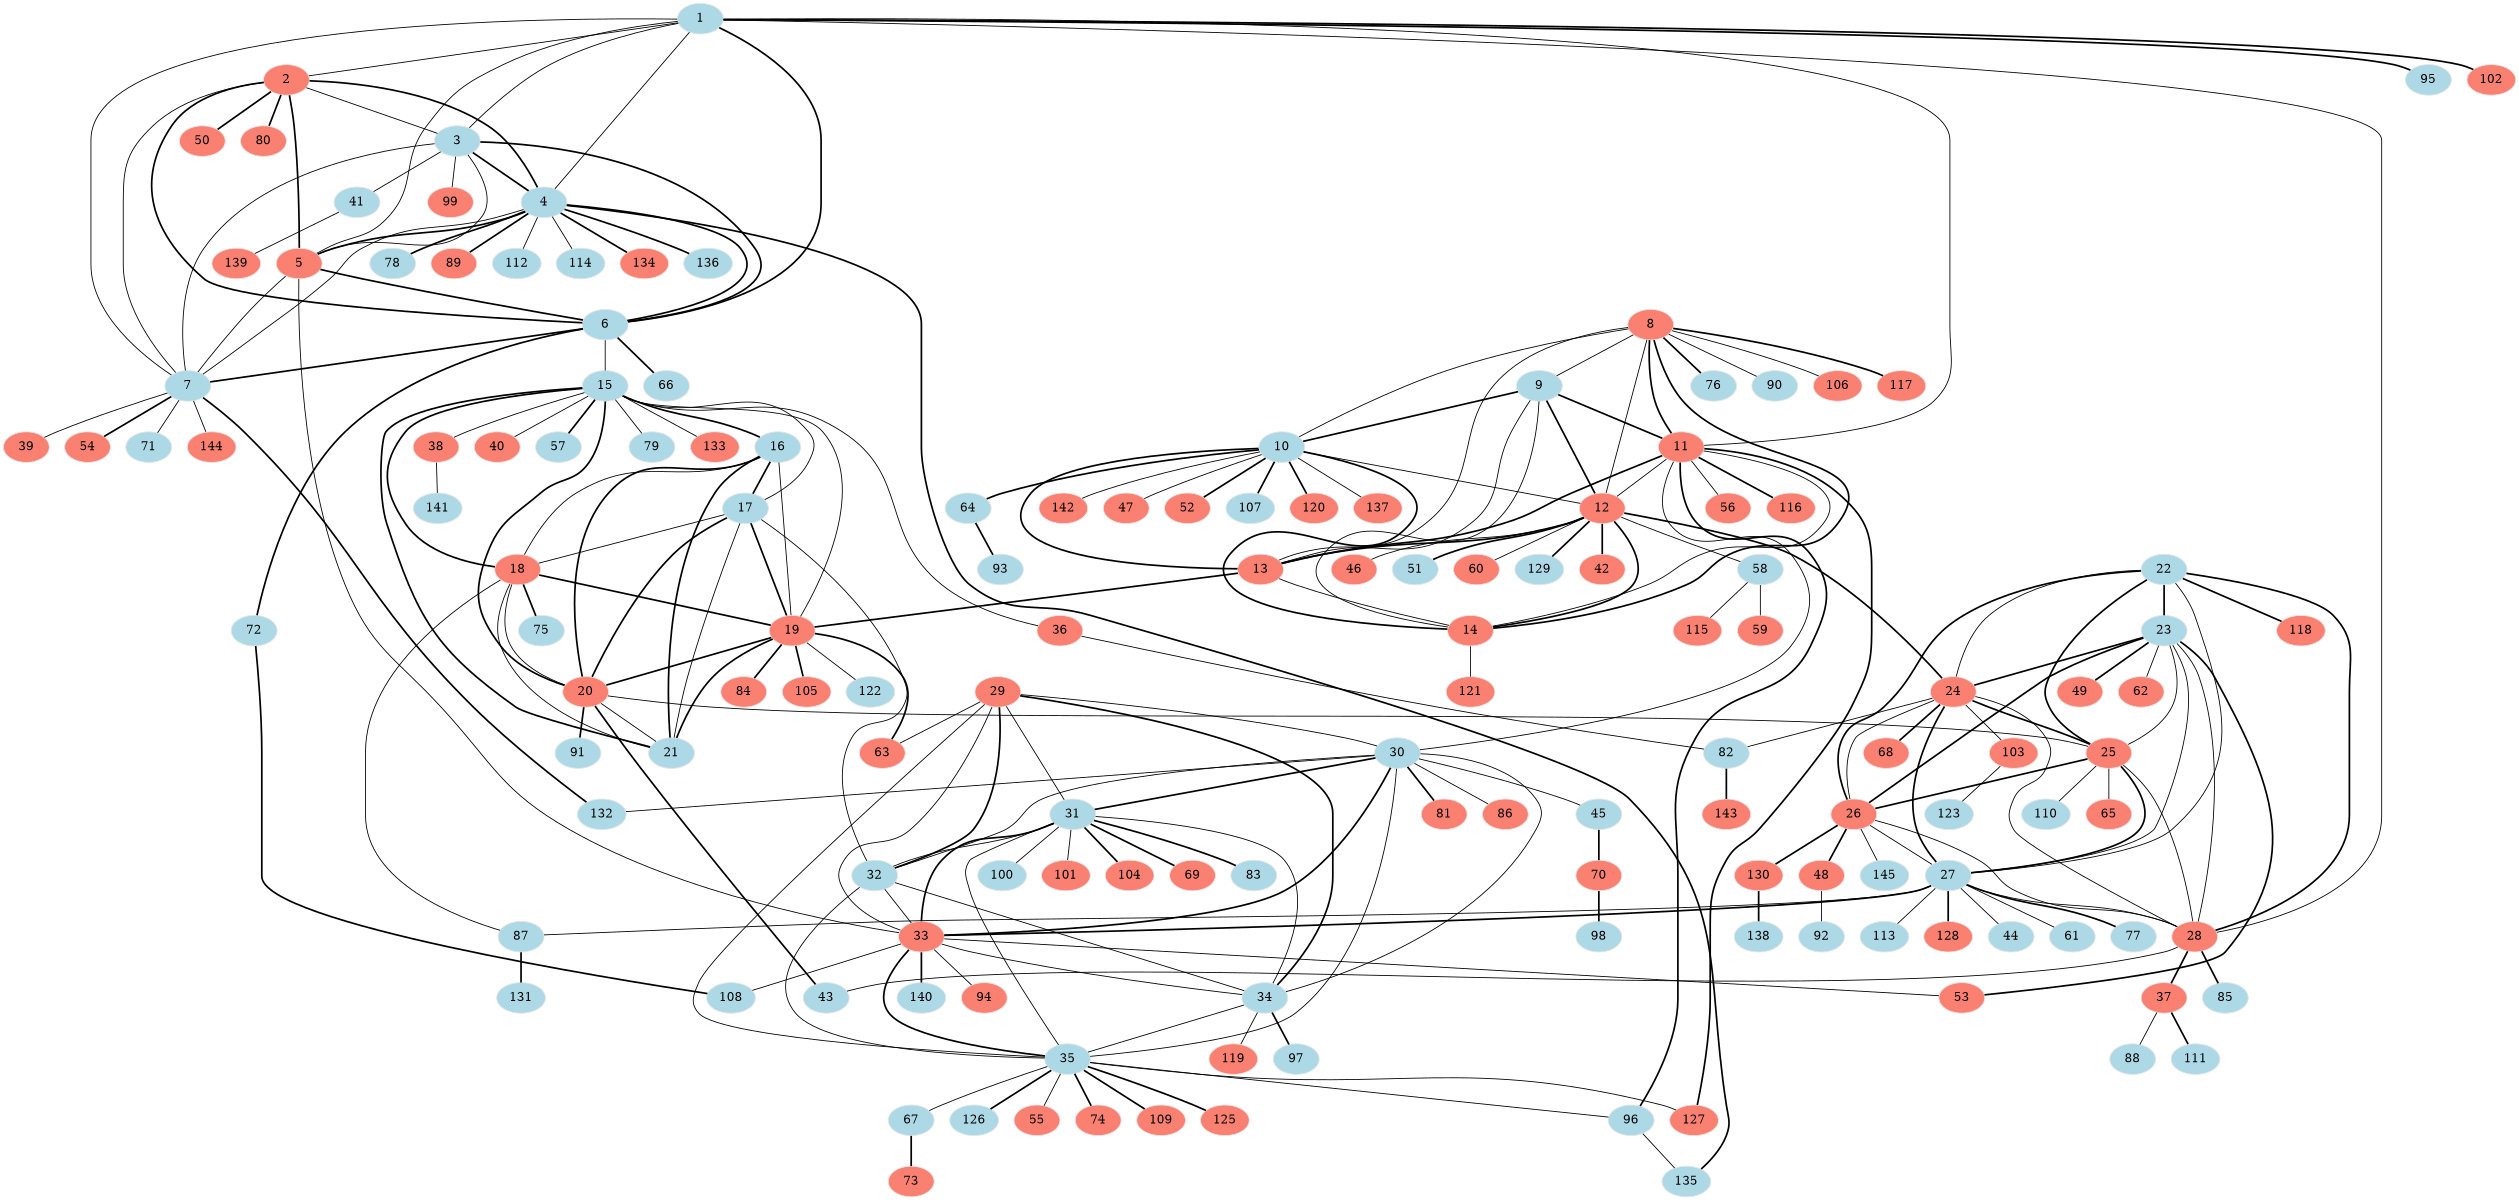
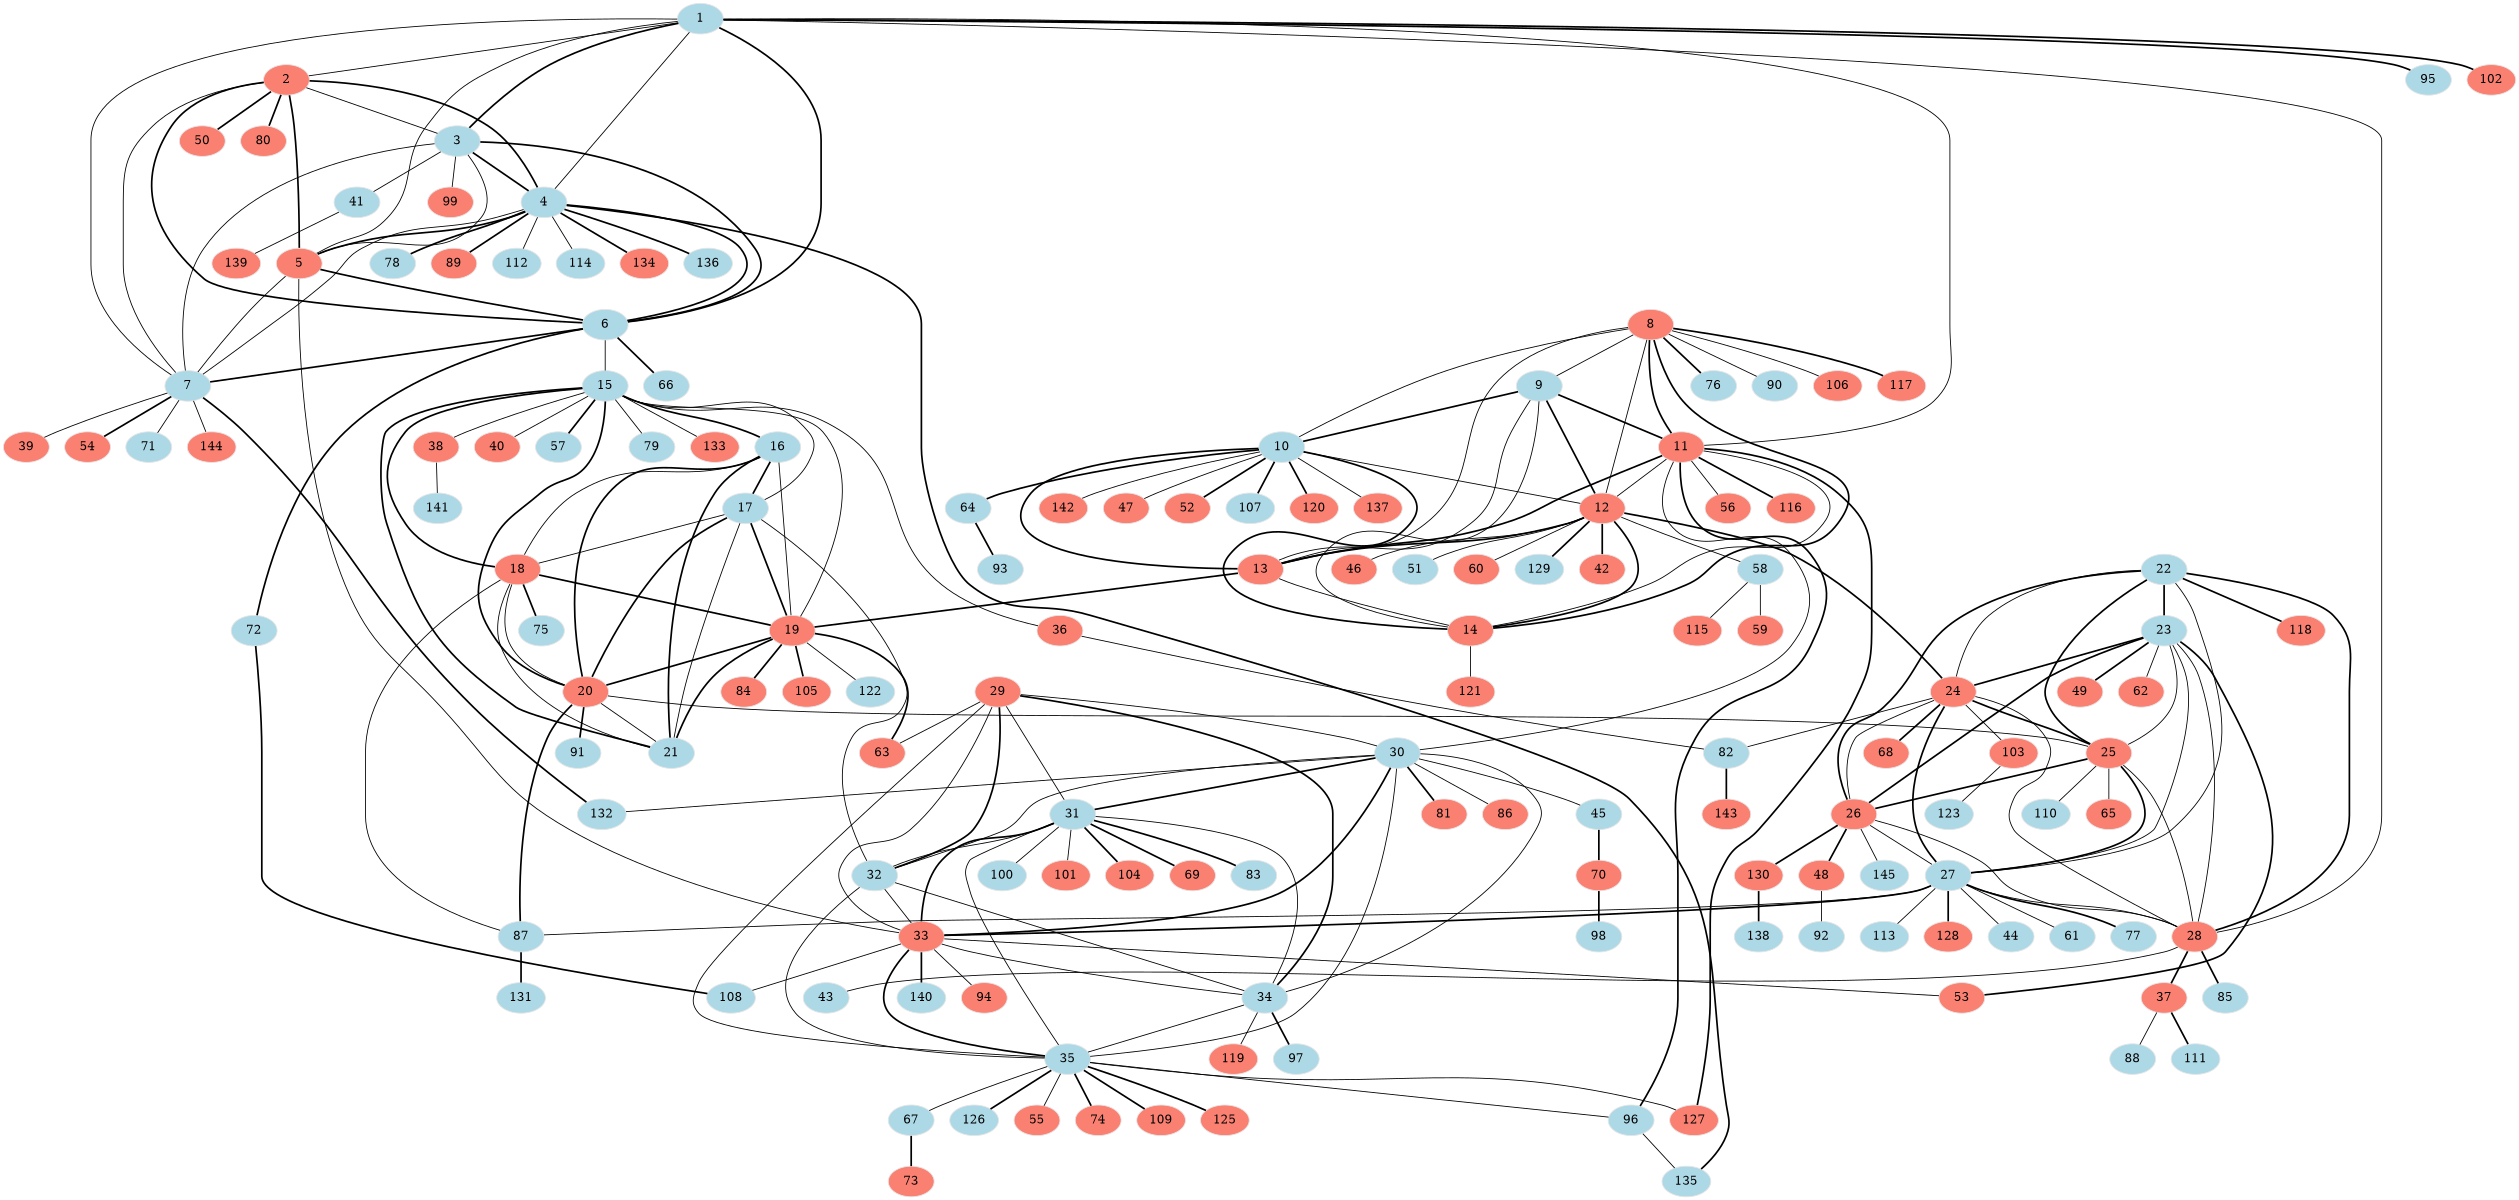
edge "1" -- "3": style solid -> bold
edge "12" -- "51": style bold -> solid
edge "20" -- "43": now "20" -- "87"
